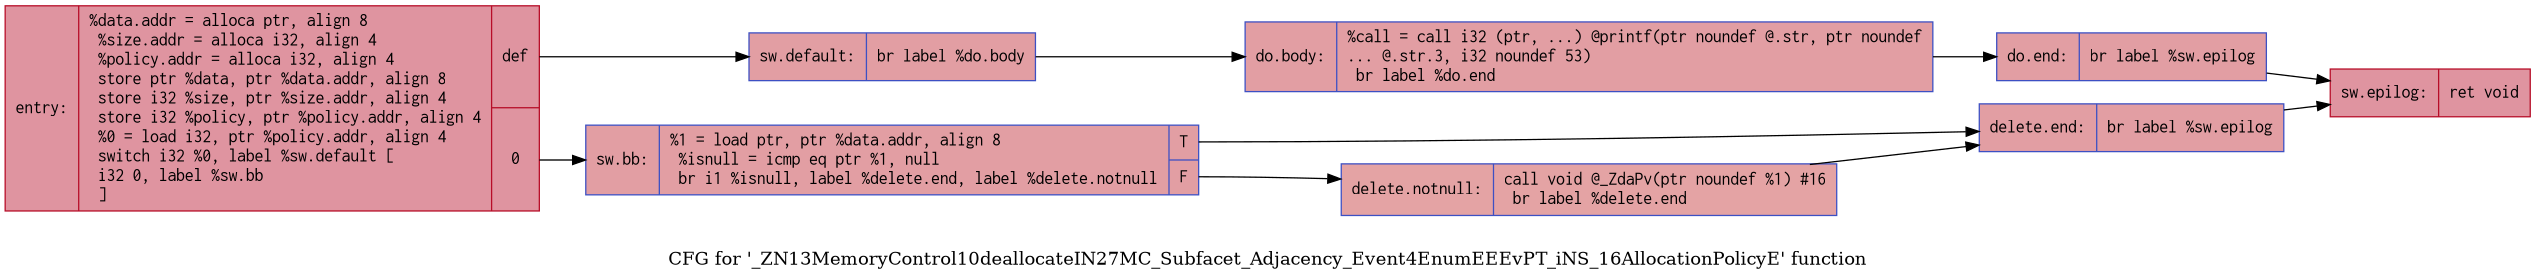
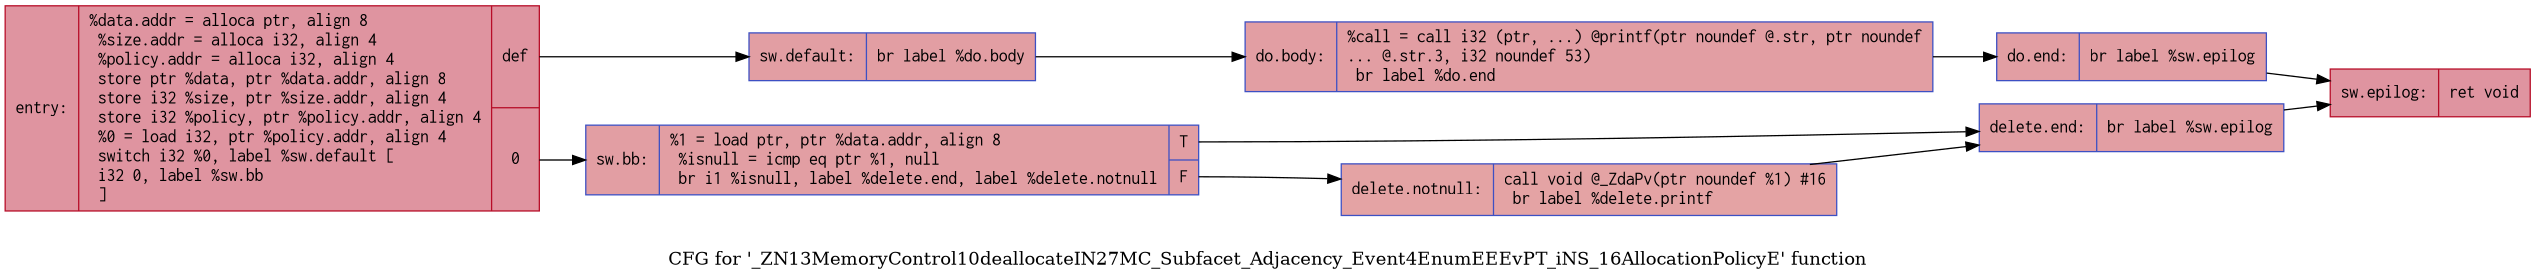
node "delete.notnull:": text "br label %delete.end" -> "br label %delete.printf"
